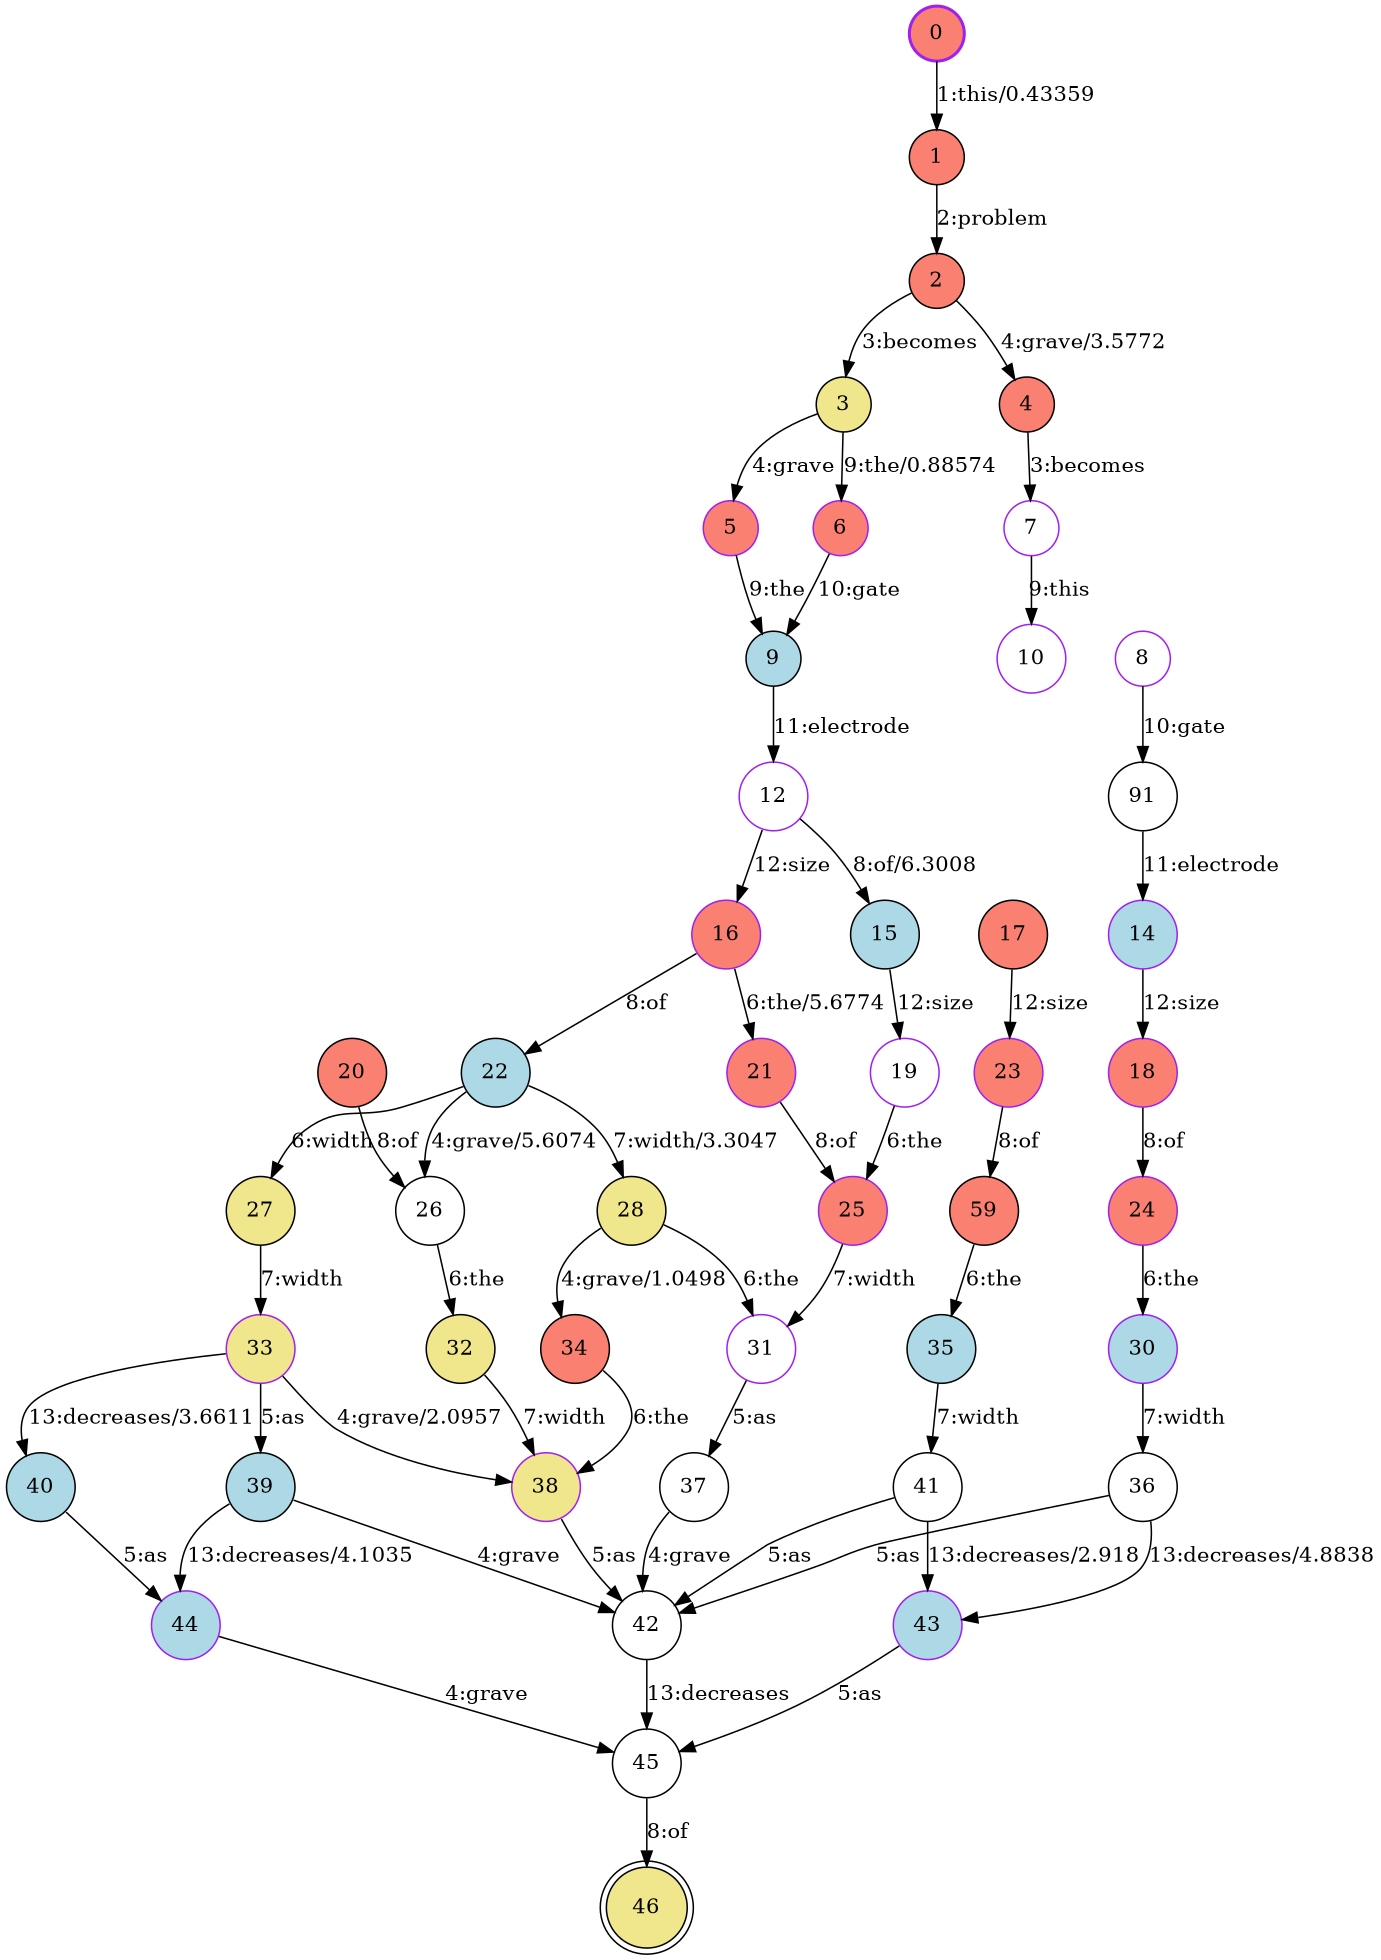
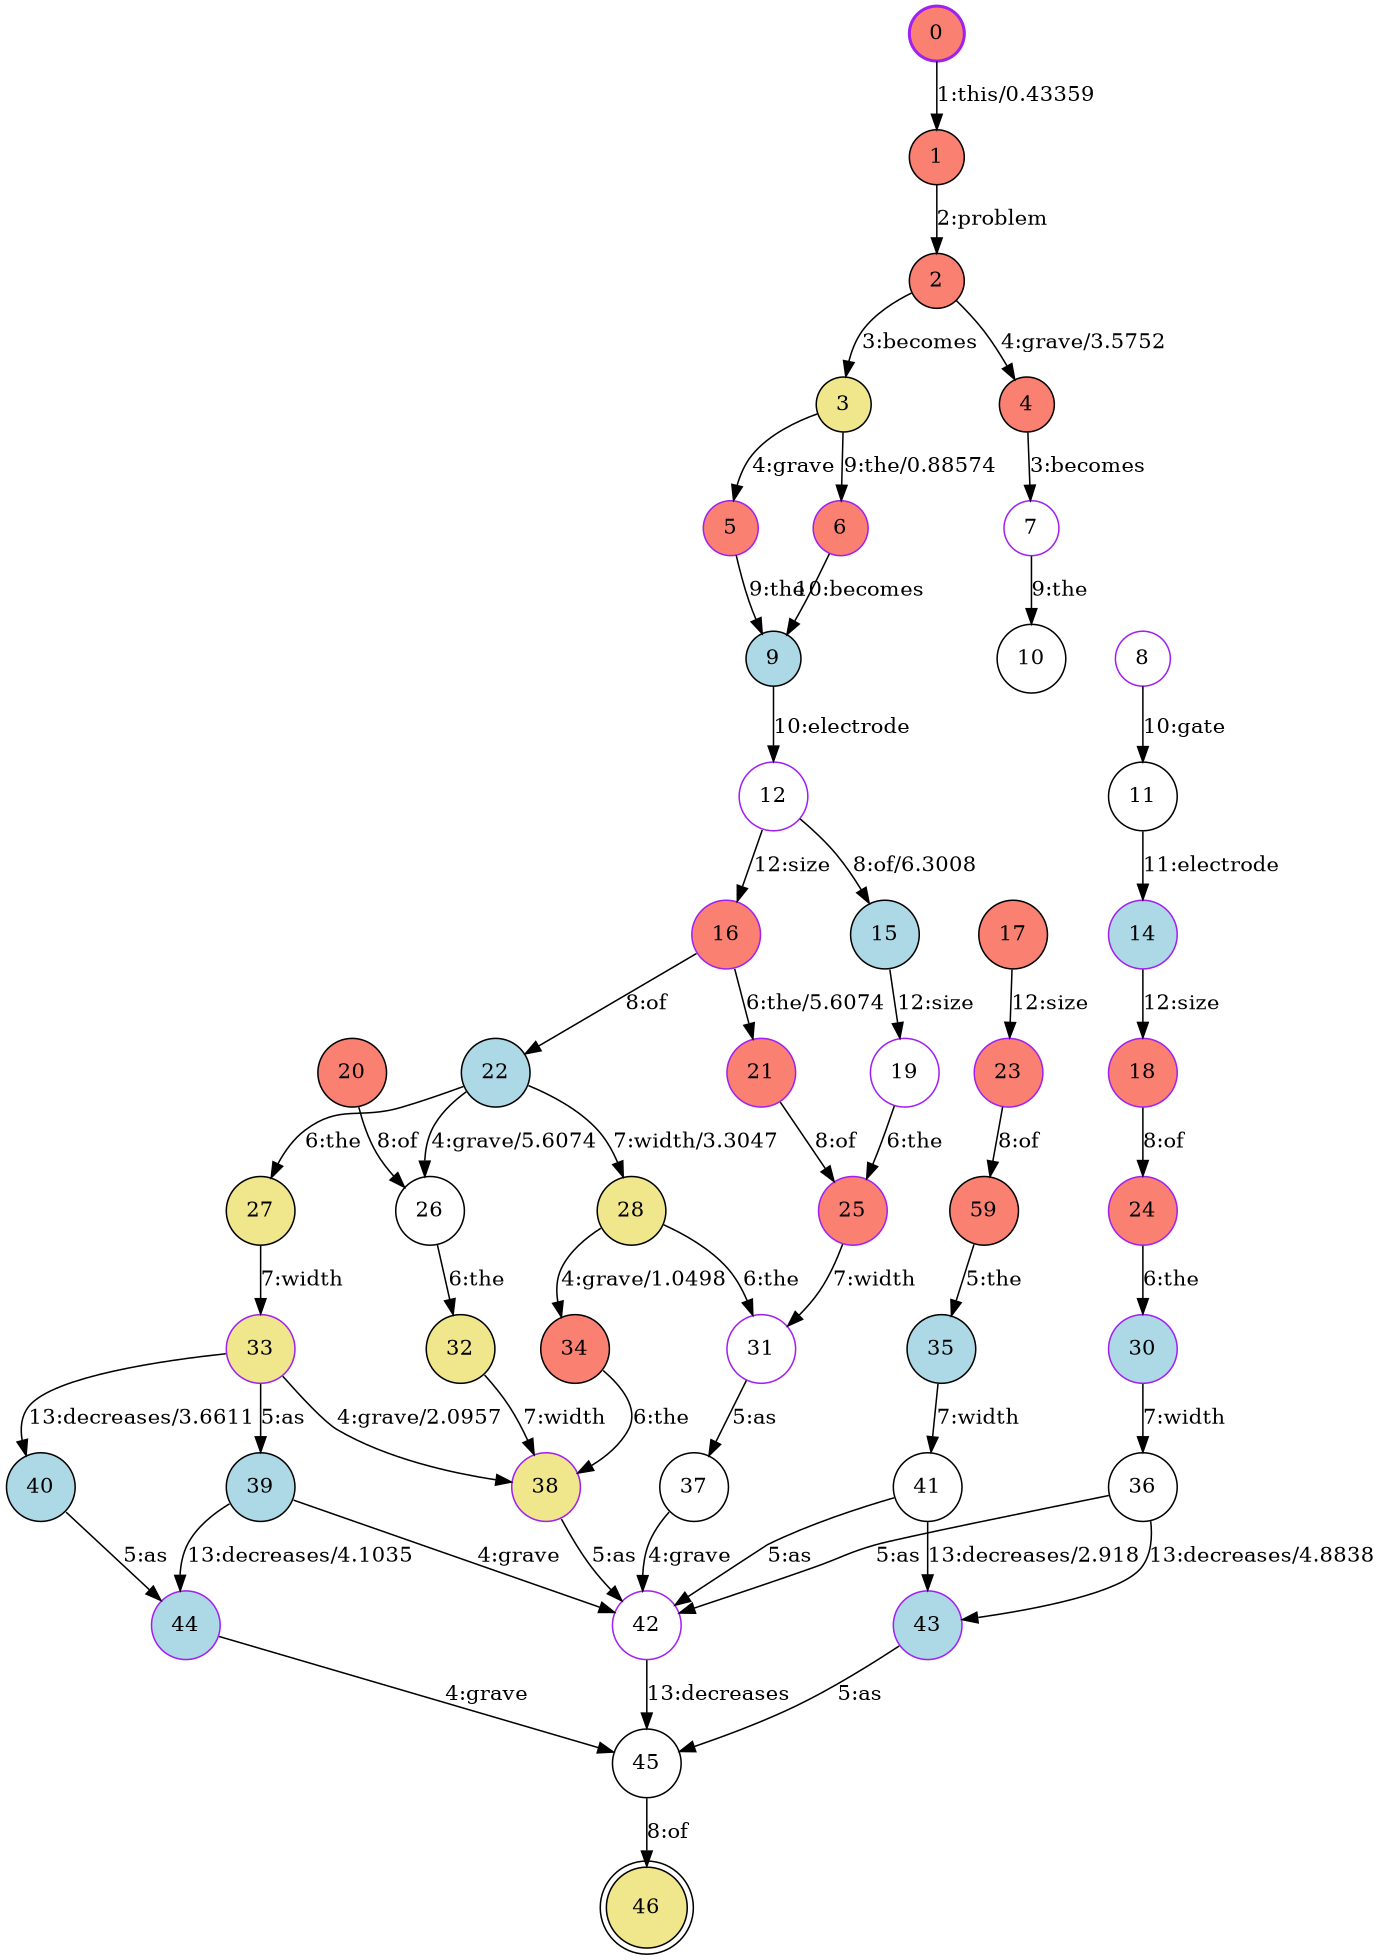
edge "2" -> "4": label "4:grave/3.5772" -> "4:grave/3.5752"
edge "6" -> "9": label "10:gate" -> "10:becomes"
edge "7" -> "10": label "9:this" -> "9:the"
node "10": color purple -> black
edge "9" -> "12": label "11:electrode" -> "10:electrode"
node "91": label "91" -> "11"
edge "16" -> "21": label "6:the/5.6774" -> "6:the/5.6074"
edge "22" -> "27": label "6:width" -> "6:the"
edge "59" -> "35": label "6:the" -> "5:the"
node "42": color black -> purple
